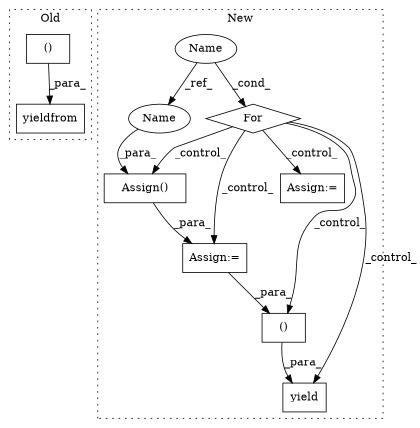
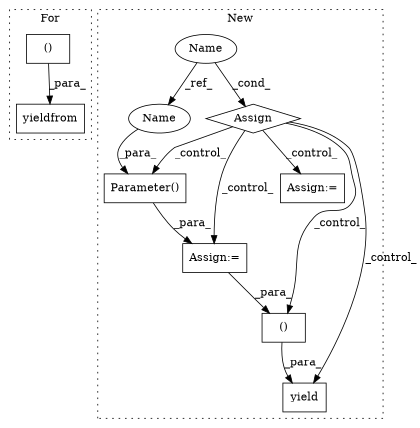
cluster "Old": label "Old" -> "For"
node "For": label "For" -> "Assign"
node "Assign()": label "Assign()" -> "Parameter()"
